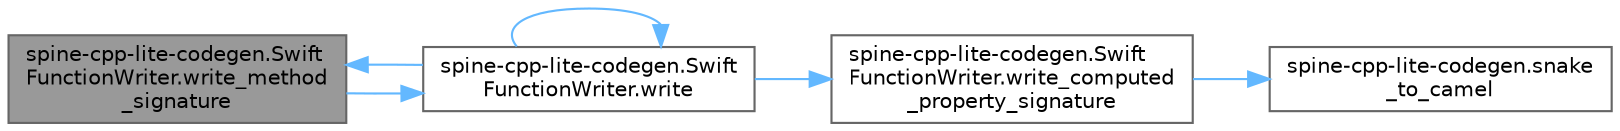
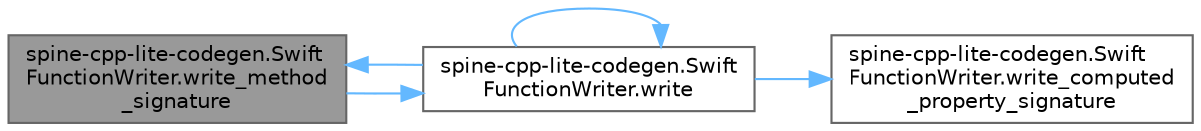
node "spine-cpp-lite-codegen.snake _to_camel": removed
